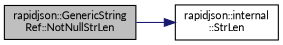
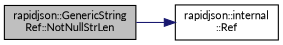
node "rapidjson::internal ::StrLen": label "rapidjson::internal ::StrLen" -> "rapidjson::internal ::Ref"
